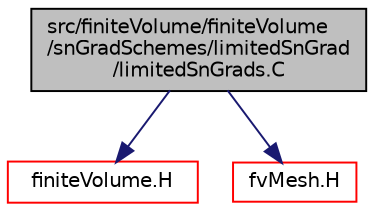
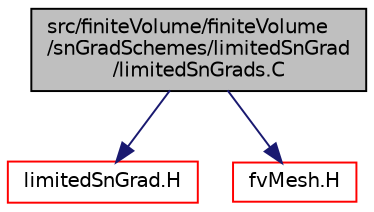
node "finiteVolume.H": label "finiteVolume.H" -> "limitedSnGrad.H"
